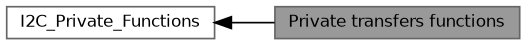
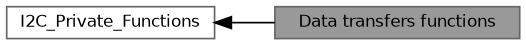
node "Private transfers functions": label "Private transfers functions" -> "Data transfers functions"
